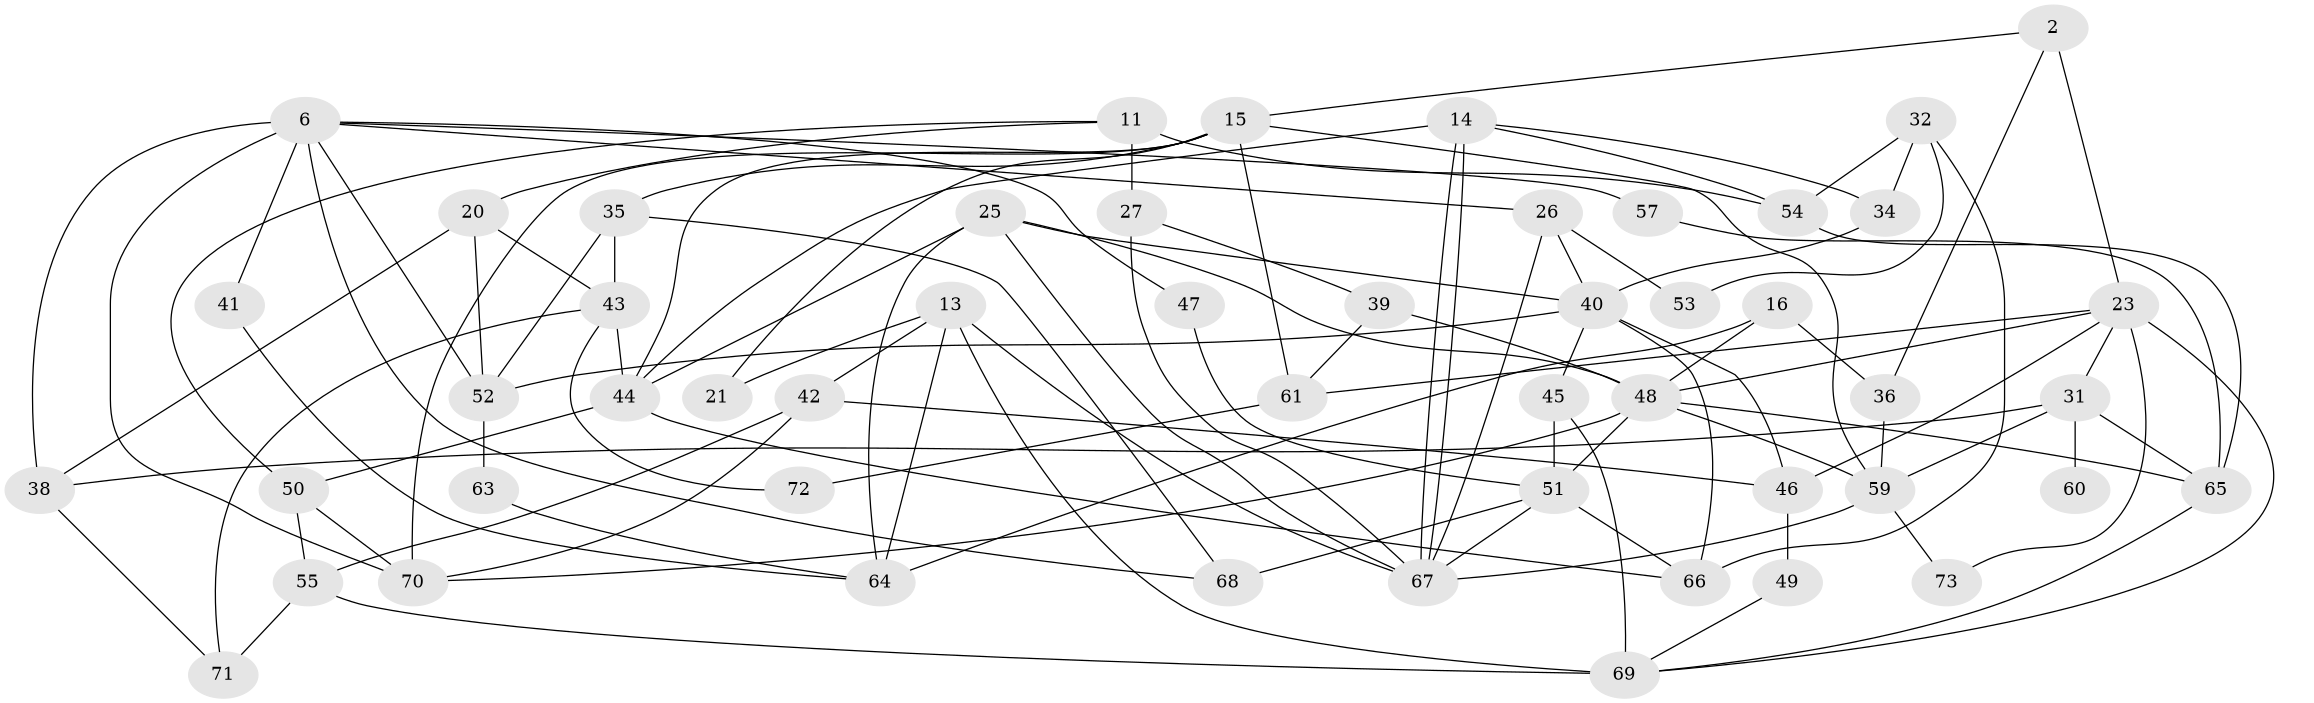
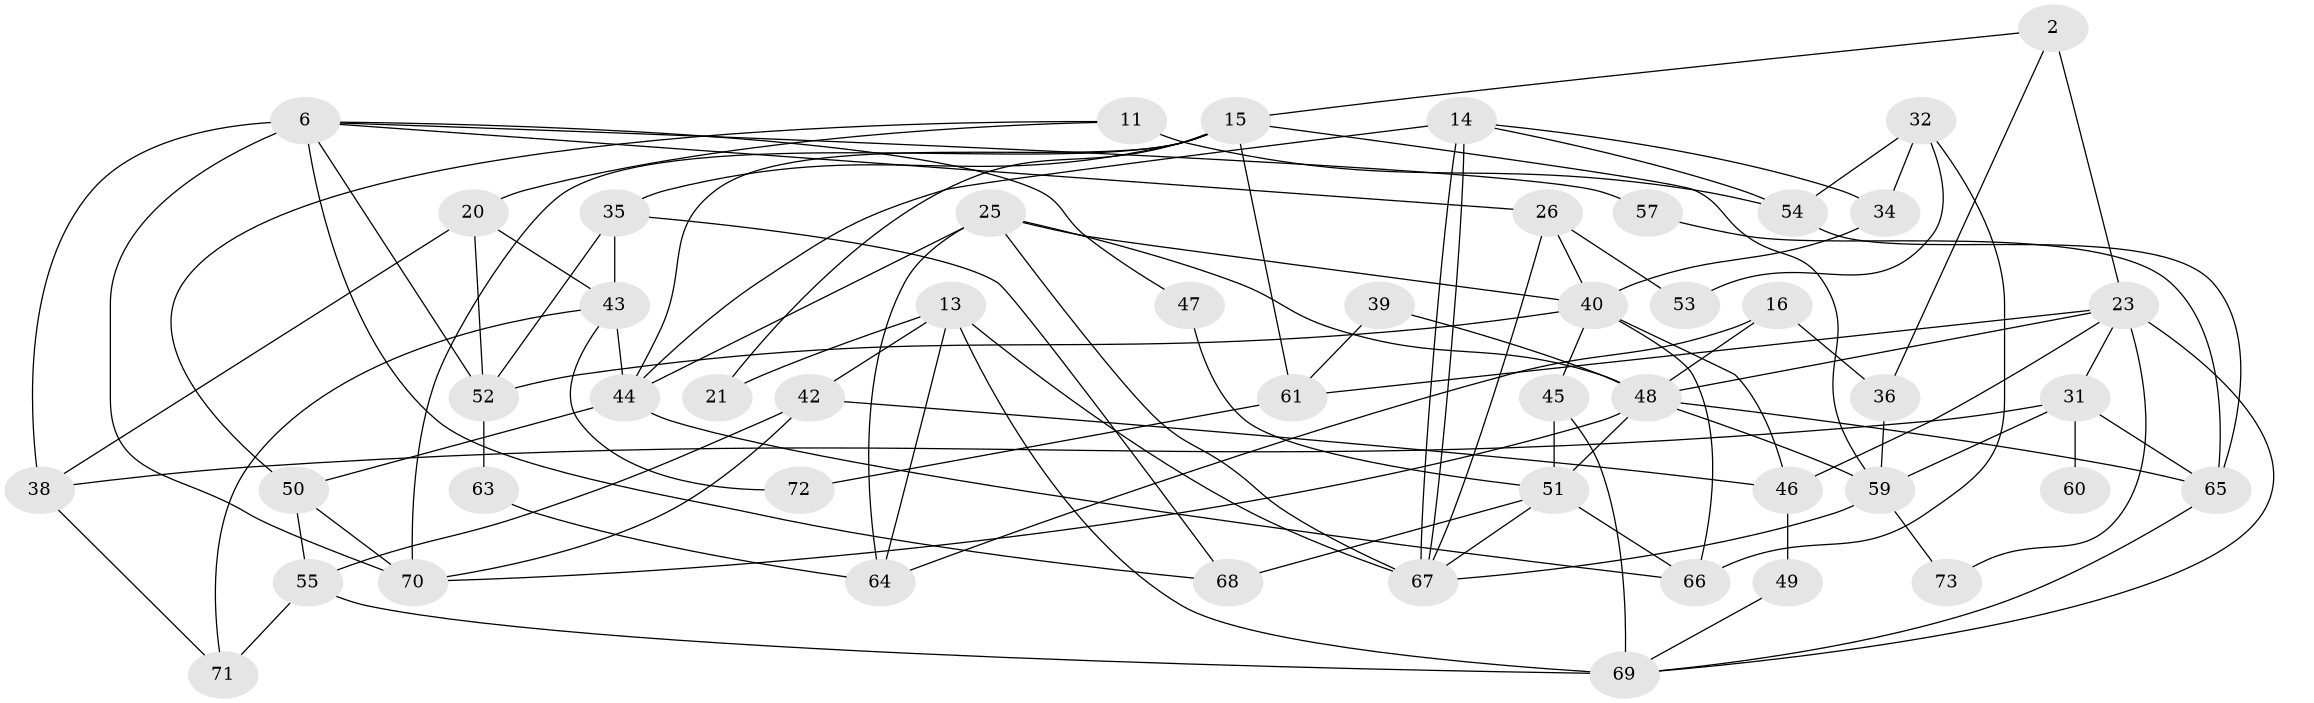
node "27": removed
node "41": removed
